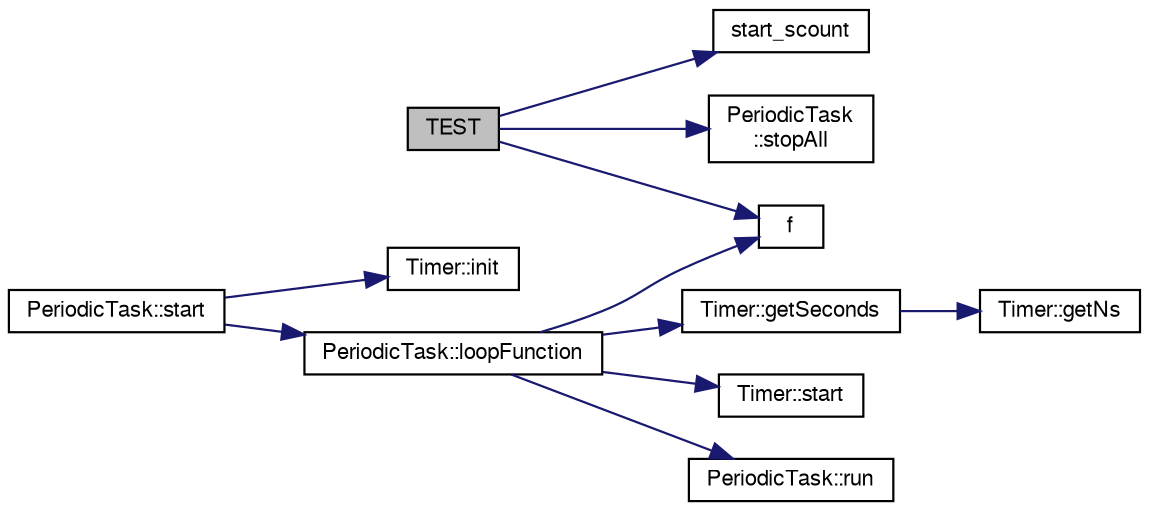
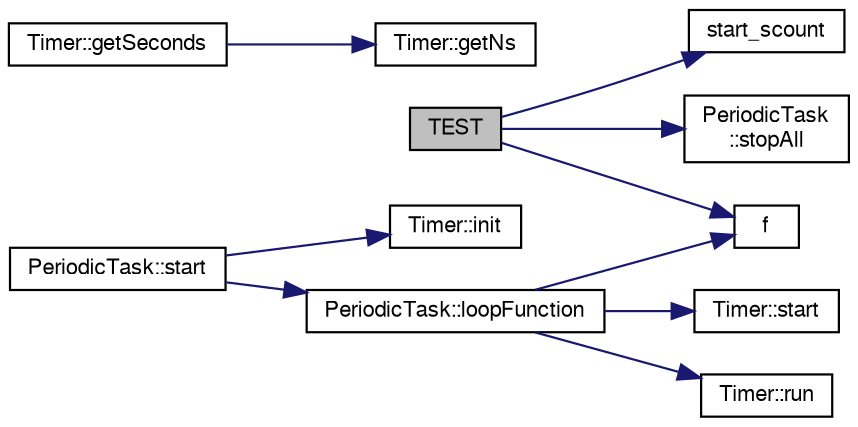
edge "PeriodicTask::loopFunction" -> "Timer::getSeconds": removed
node "PeriodicTask::run": label "PeriodicTask::run" -> "Timer::run"
